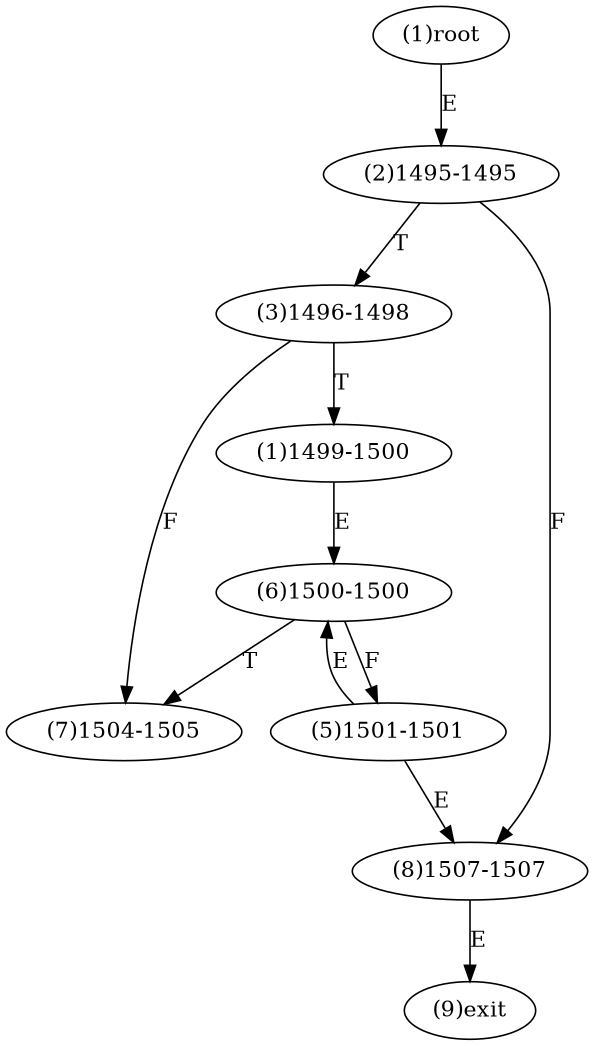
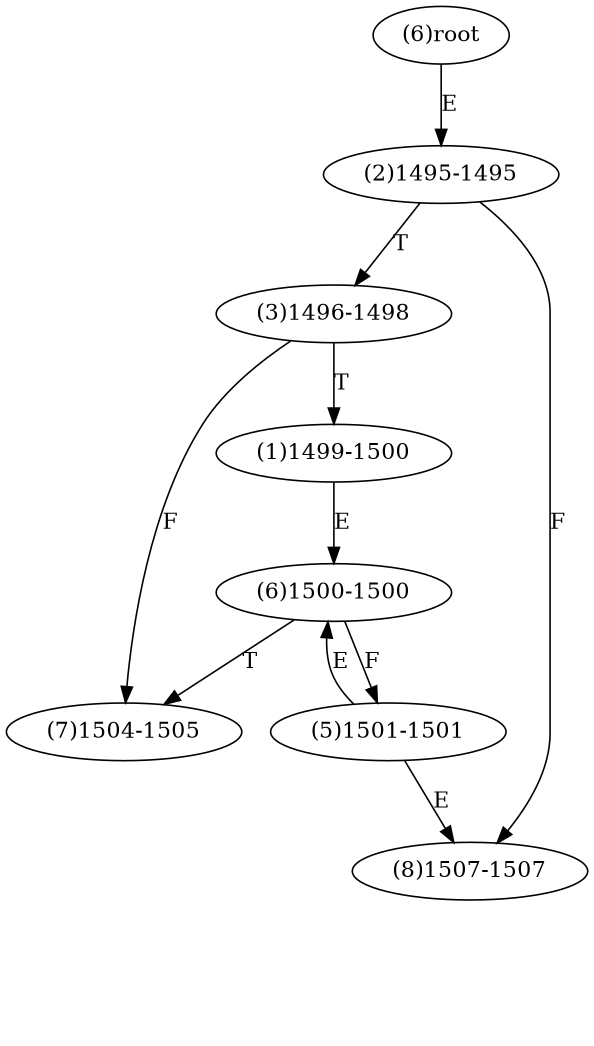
node "(1)root": label "(1)root" -> "(6)root"
node "(9)exit": removed
